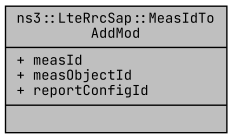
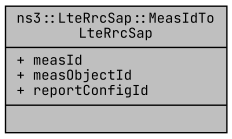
node "ns3::LteRrcSap::MeasIdTo": text "AddMod" -> "LteRrcSap"
